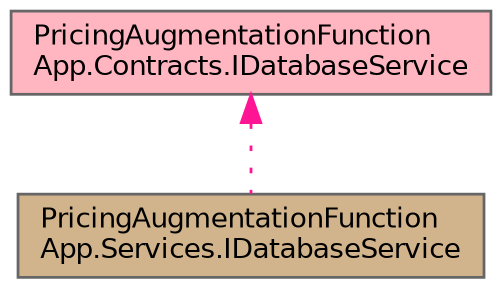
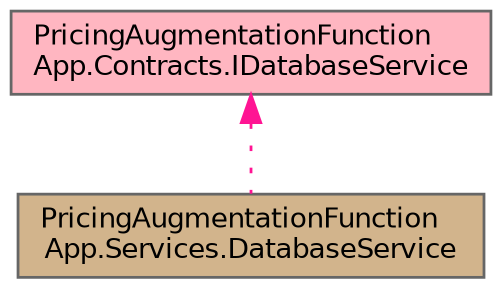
node "PricingAugmentationFunction App.Services.IDatabaseService": label "PricingAugmentationFunction App.Services.IDatabaseService" -> "PricingAugmentationFunction App.Services.DatabaseService"
